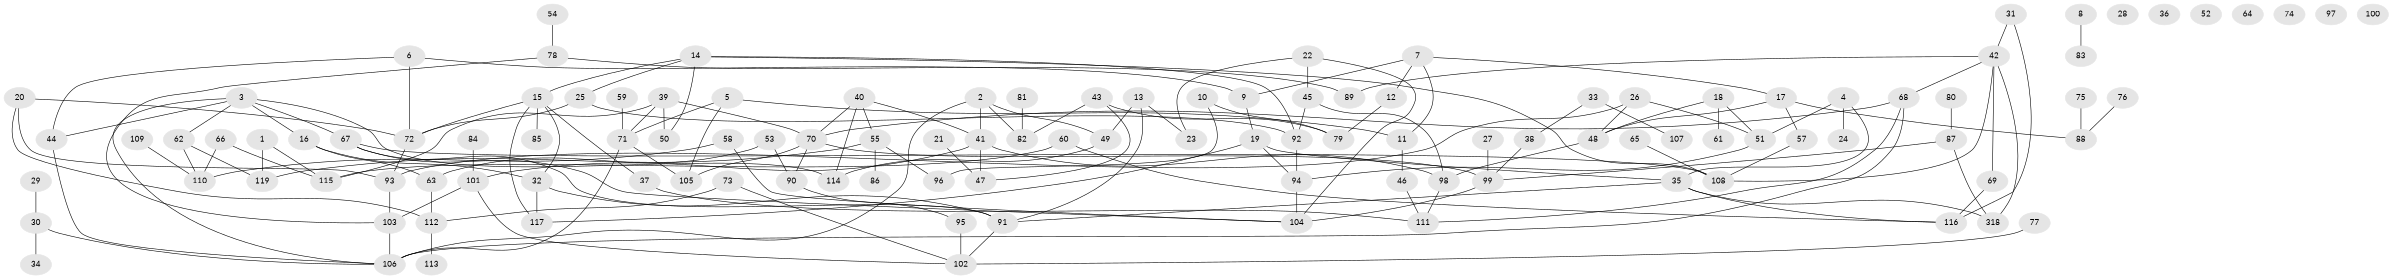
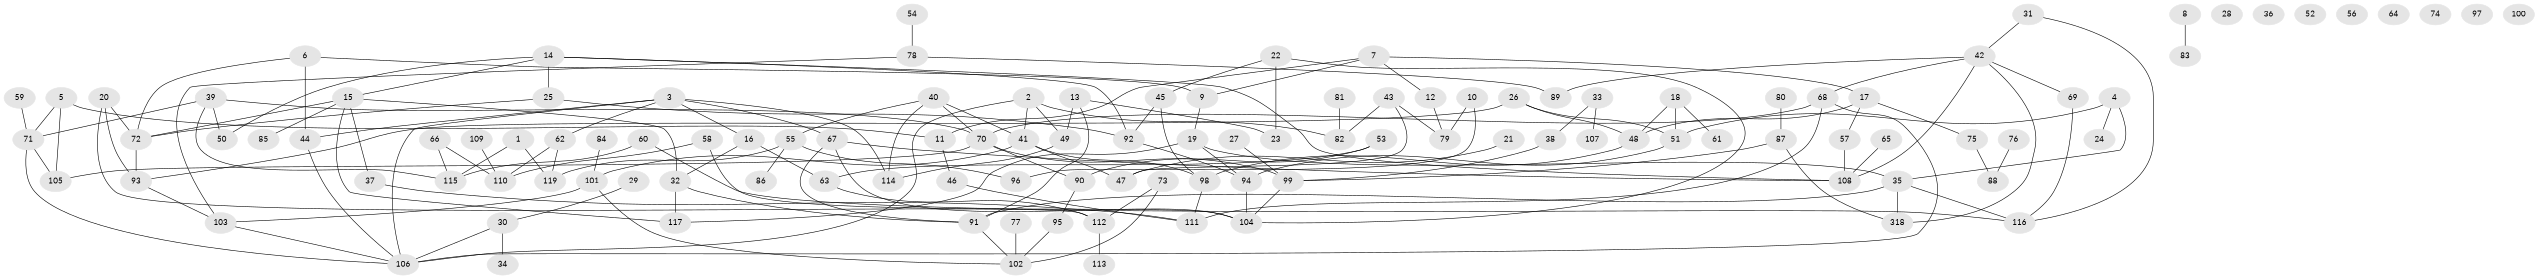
node "56": added
edge "17" -- "88": now "17" -- "75"
